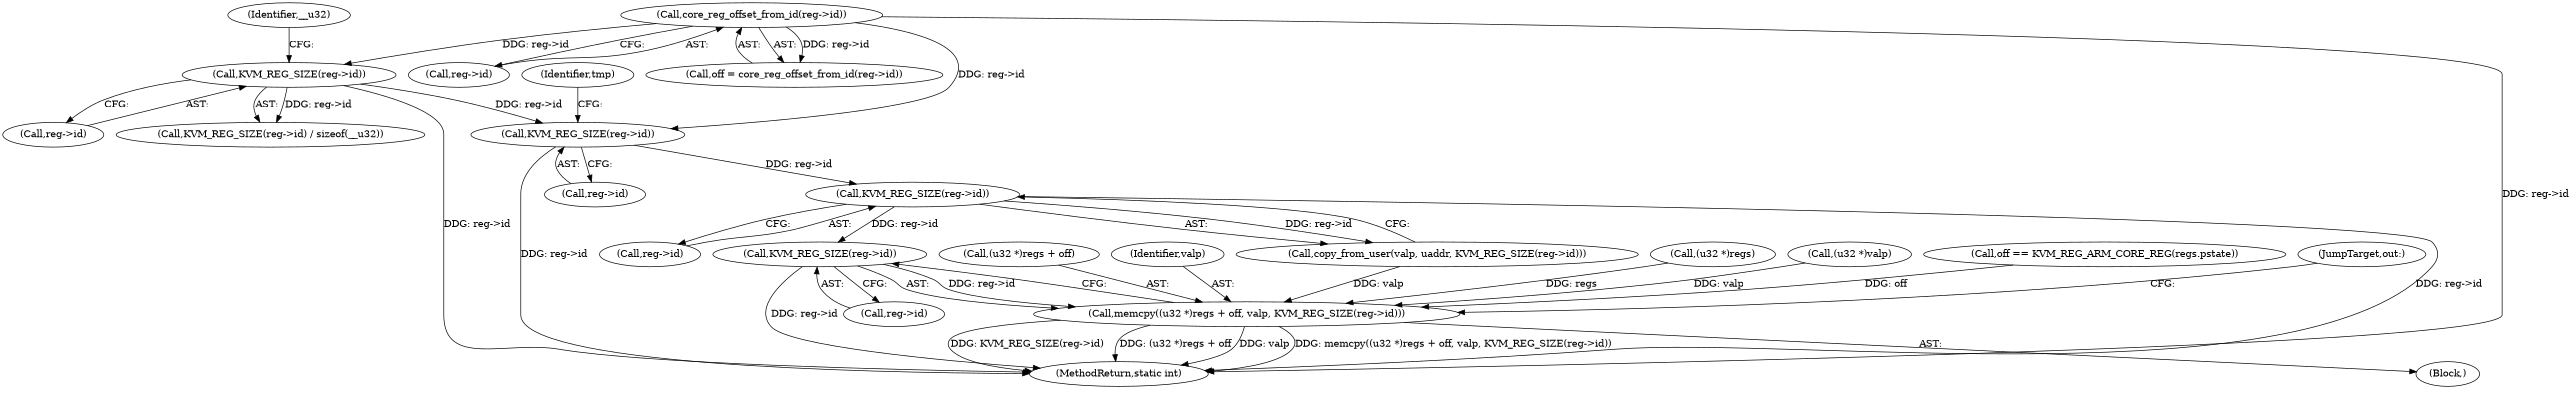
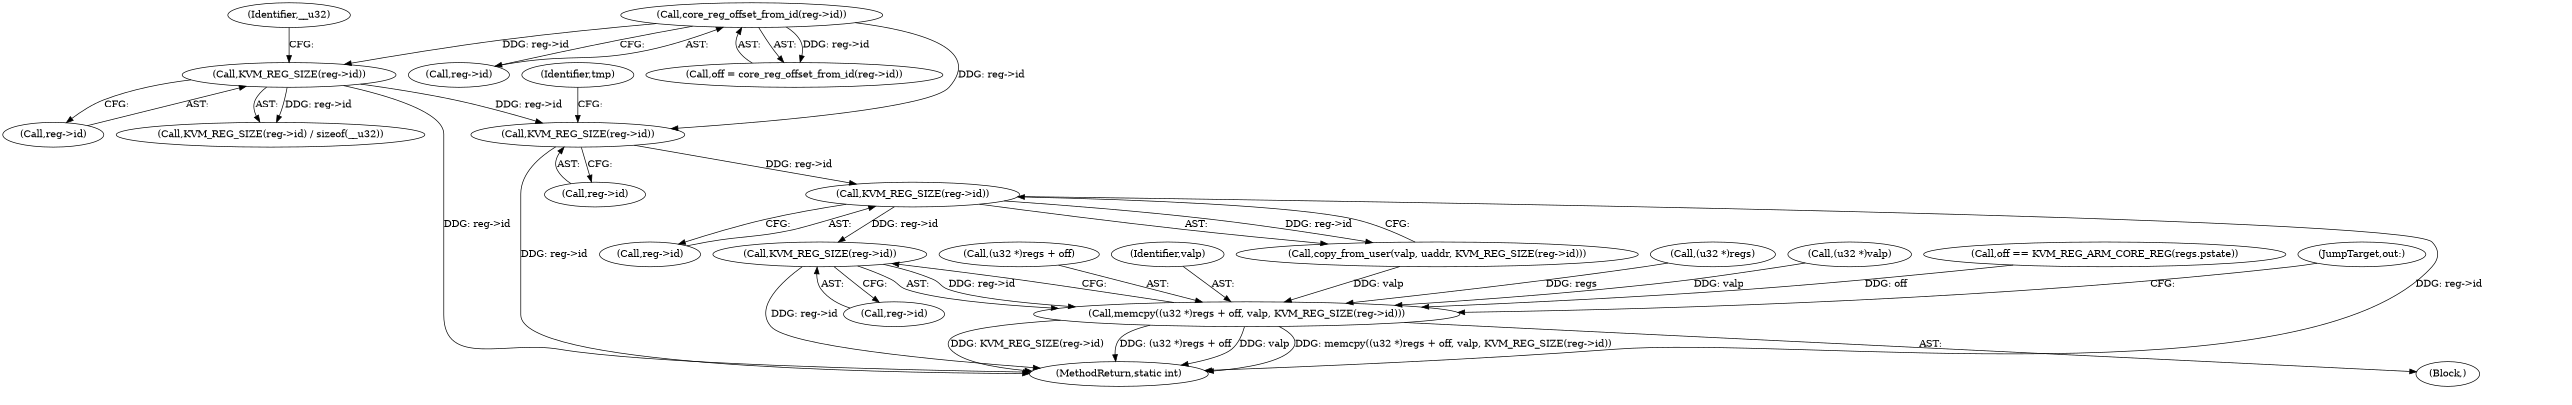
edge "(Call,core_reg_offset_from_id(reg->id))" -> "(MethodReturn,static int)": removed, label "DDG: reg->id"
